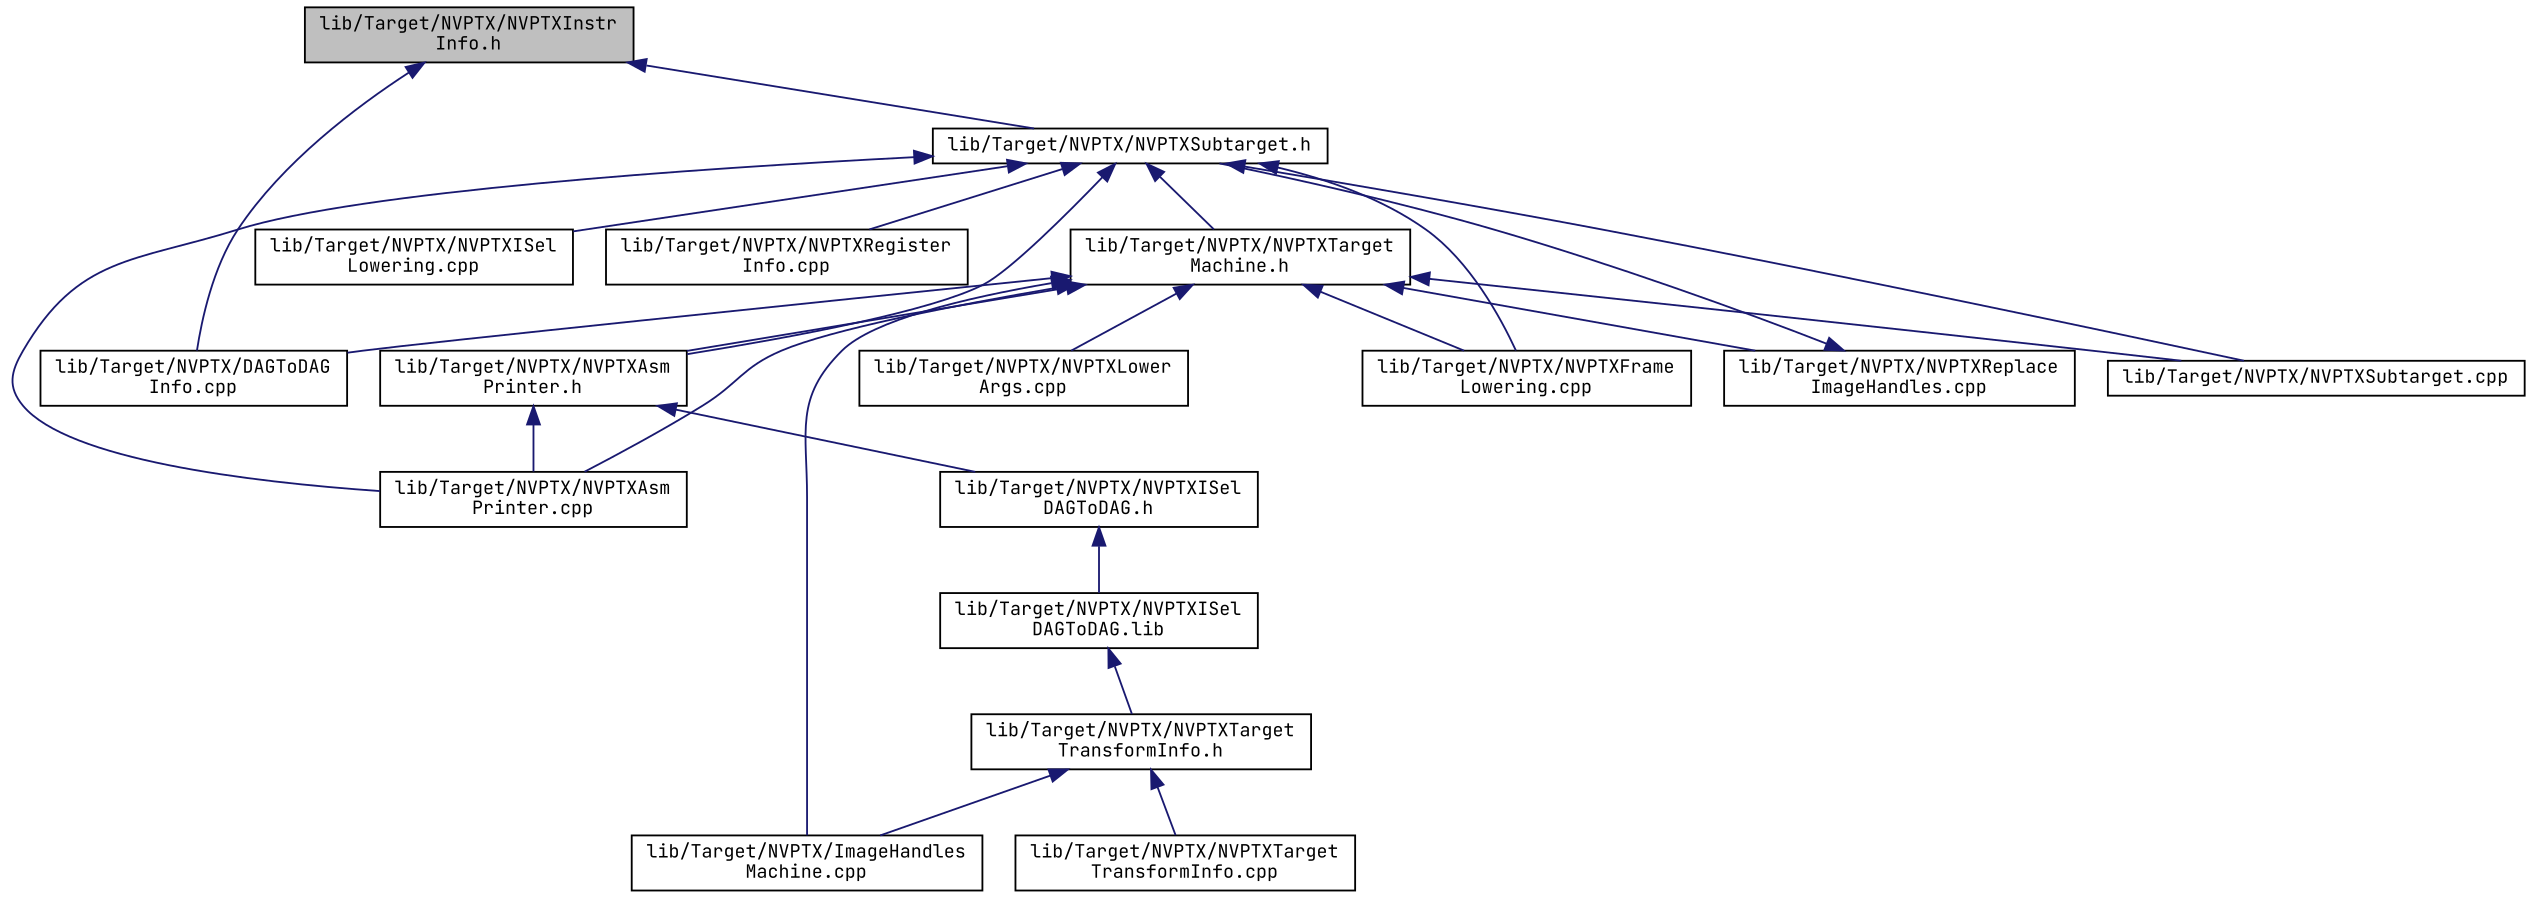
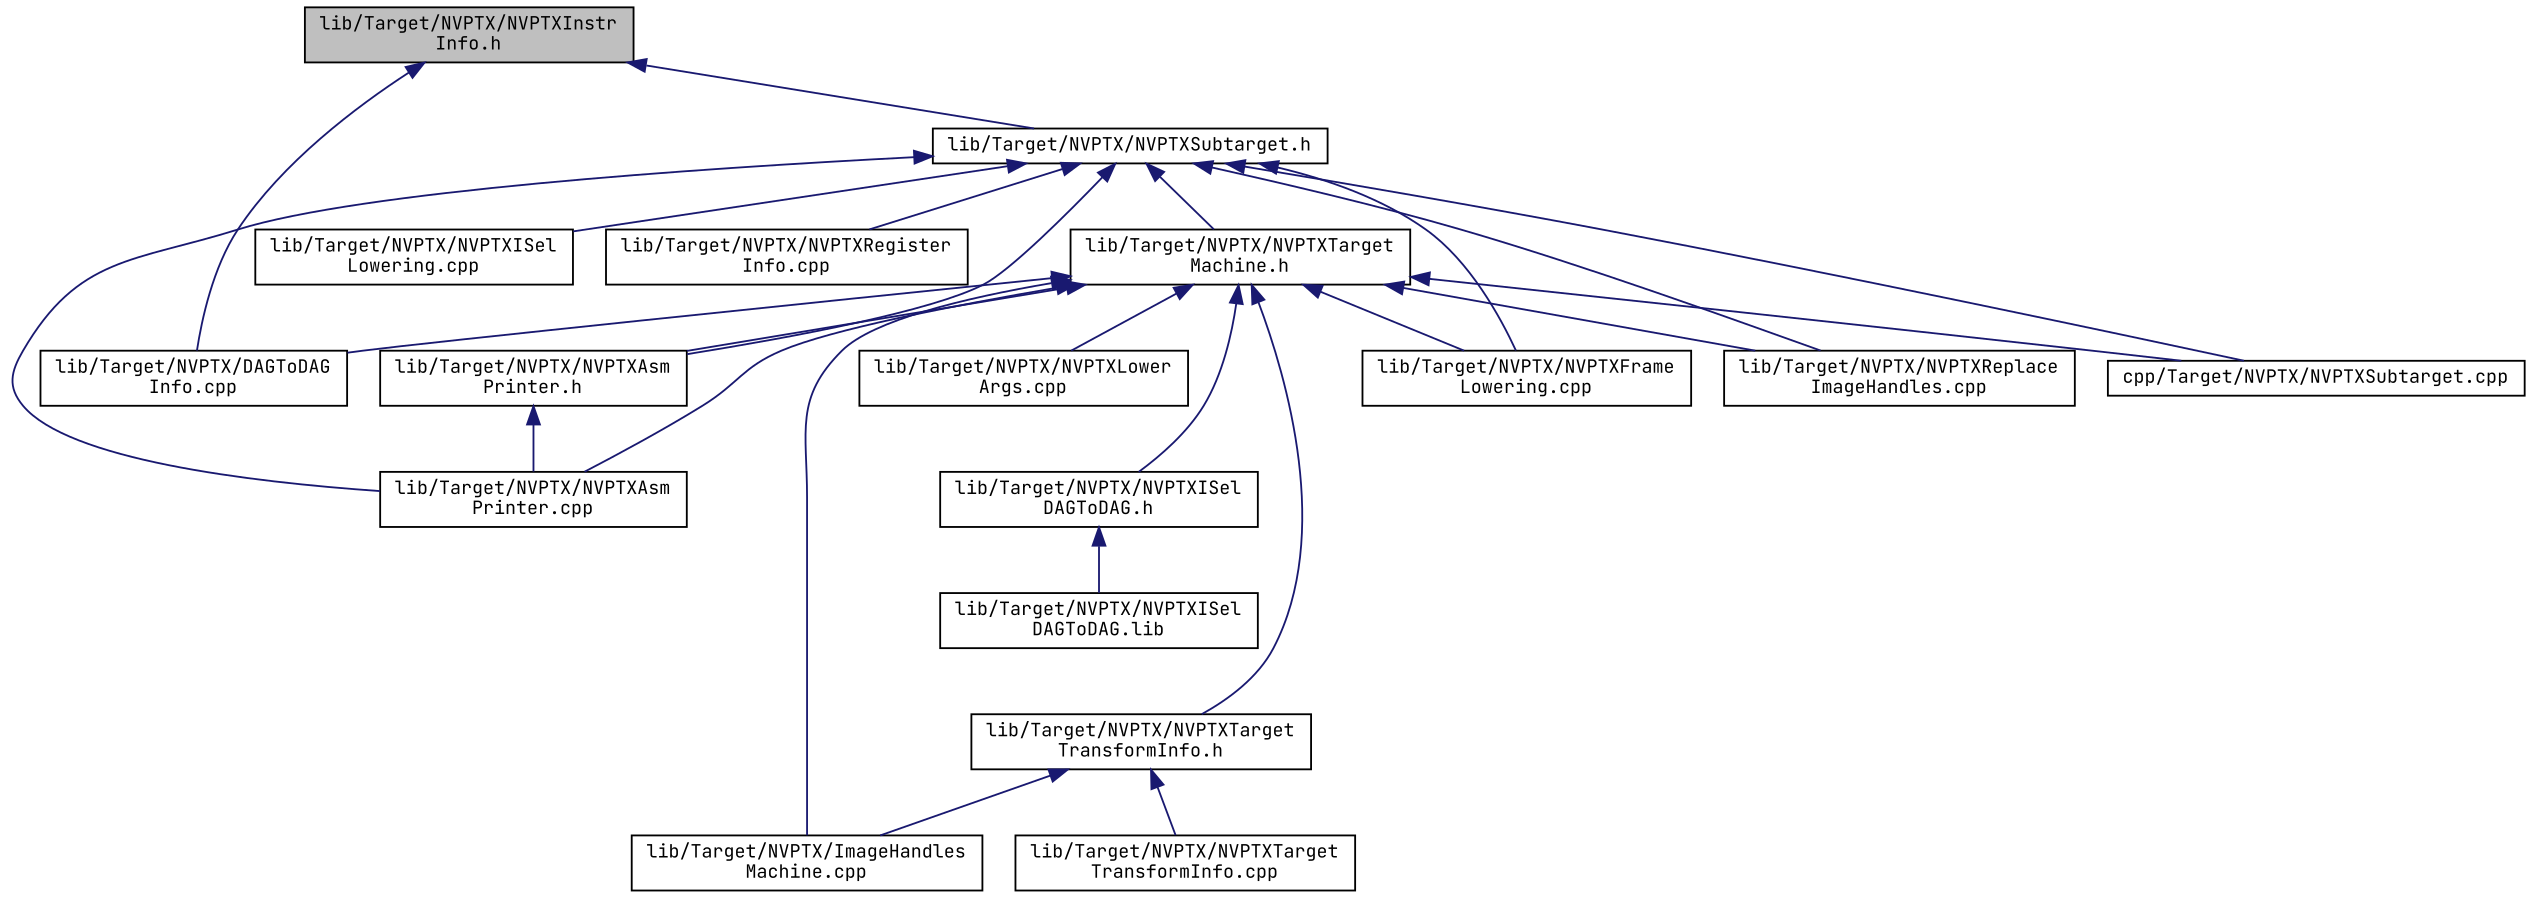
edge "lib/Target/NVPTX/NVPTXSubtarget.h" -> "lib/Target/NVPTX/NVPTXReplace ImageHandles.cpp": reversed
node "lib/Target/NVPTX/NVPTXSubtarget.cpp": label "lib/Target/NVPTX/NVPTXSubtarget.cpp" -> "cpp/Target/NVPTX/NVPTXSubtarget.cpp"
edge "lib/Target/NVPTX/NVPTXISel DAGToDAG.h" -> "lib/Target/NVPTX/NVPTXAsm Printer.h": now "lib/Target/NVPTX/NVPTXISel DAGToDAG.h" -> "lib/Target/NVPTX/NVPTXTarget Machine.h"
edge "lib/Target/NVPTX/NVPTXTarget TransformInfo.h" -> "lib/Target/NVPTX/NVPTXISel DAGToDAG.lib": now "lib/Target/NVPTX/NVPTXTarget TransformInfo.h" -> "lib/Target/NVPTX/NVPTXTarget Machine.h"
